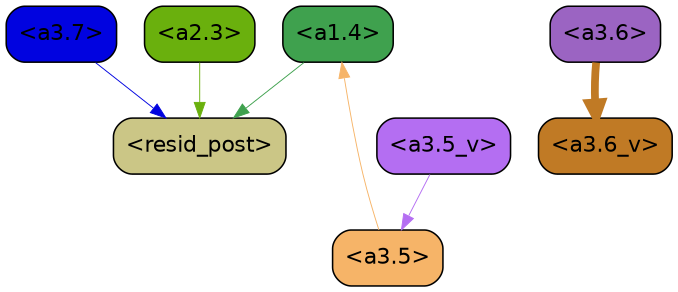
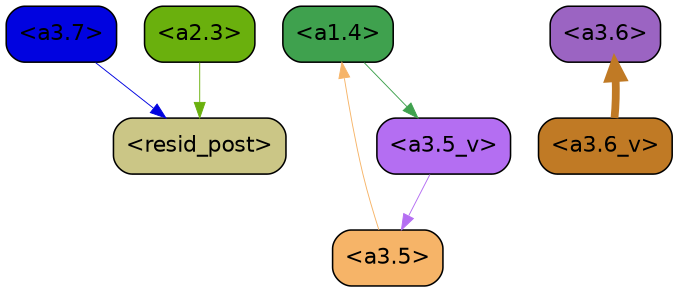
edge "<a3.6>" -> "<a3.6_v>": reversed
edge "<a1.4>" -> "<resid_post>": now "<a1.4>" -> "<a3.5_v>"
